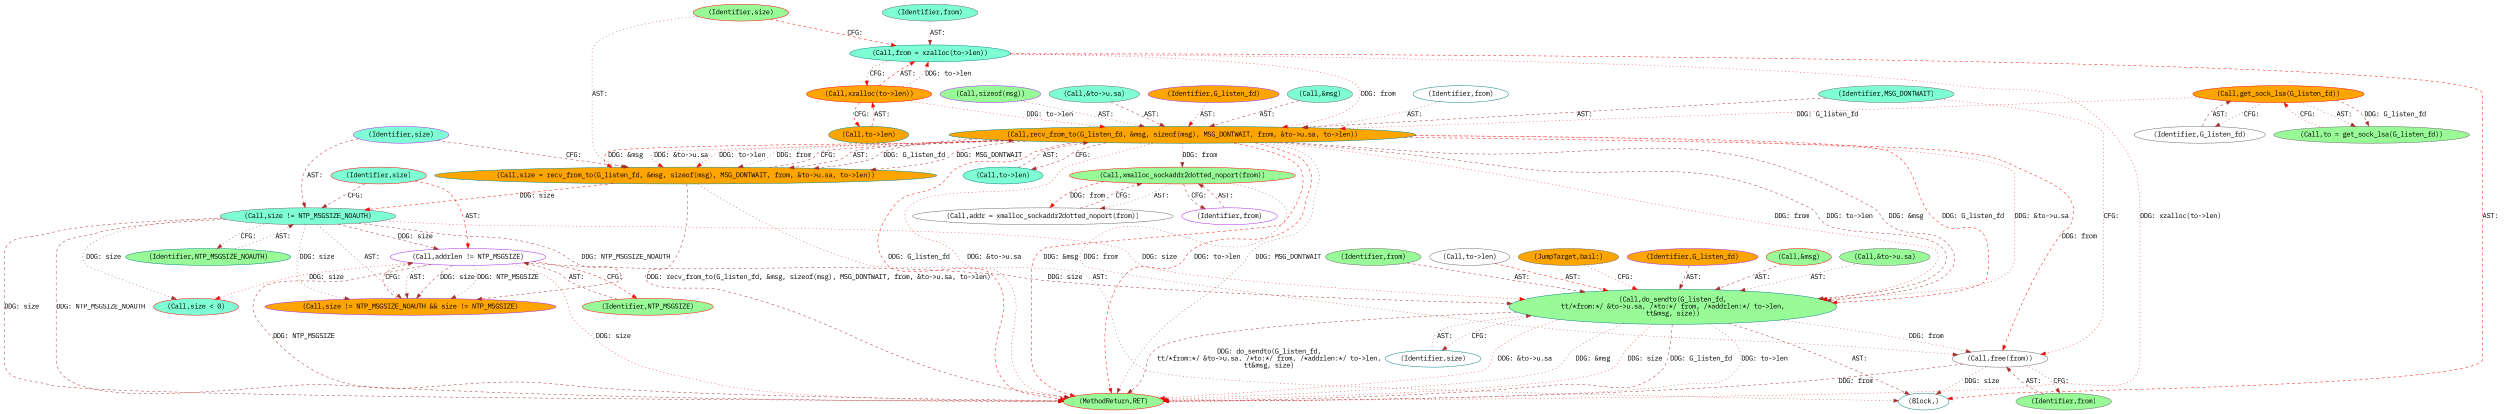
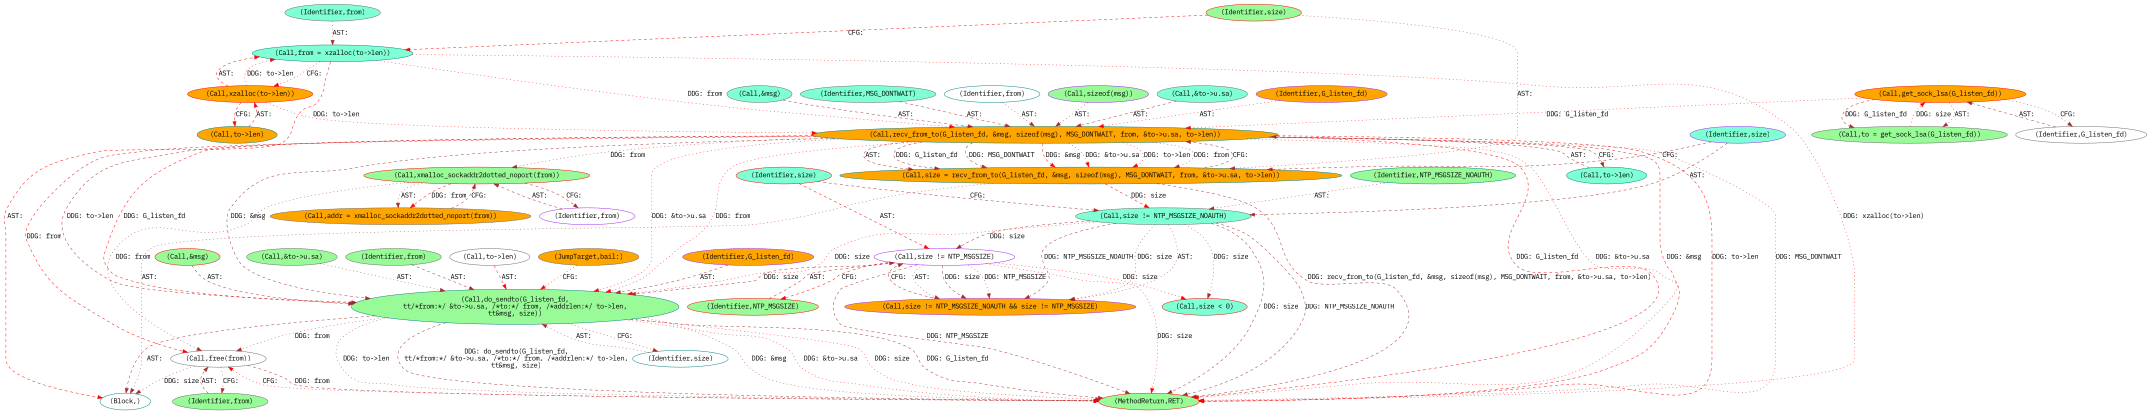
edge "(Call,to = get_sock_lsa(G_listen_fd))" -> "(Call,get_sock_lsa(G_listen_fd))": label "CFG: " -> "DDG: size"
edge "(Identifier,MSG_DONTWAIT)" -> "(Call,free(from))": now "(MethodReturn,RET)" -> "(Call,free(from))"
node "(Call,addr = xmalloc_sockaddr2dotted_noport(from))": fillcolor white -> orange
edge "(Call,size != NTP_MSGSIZE_NOAUTH)" -> "(Identifier,NTP_MSGSIZE_NOAUTH)": removed, label "CFG:"
node "(Call,addrlen != NTP_MSGSIZE)": label "(Call,addrlen != NTP_MSGSIZE)" -> "(Call,size != NTP_MSGSIZE)"
